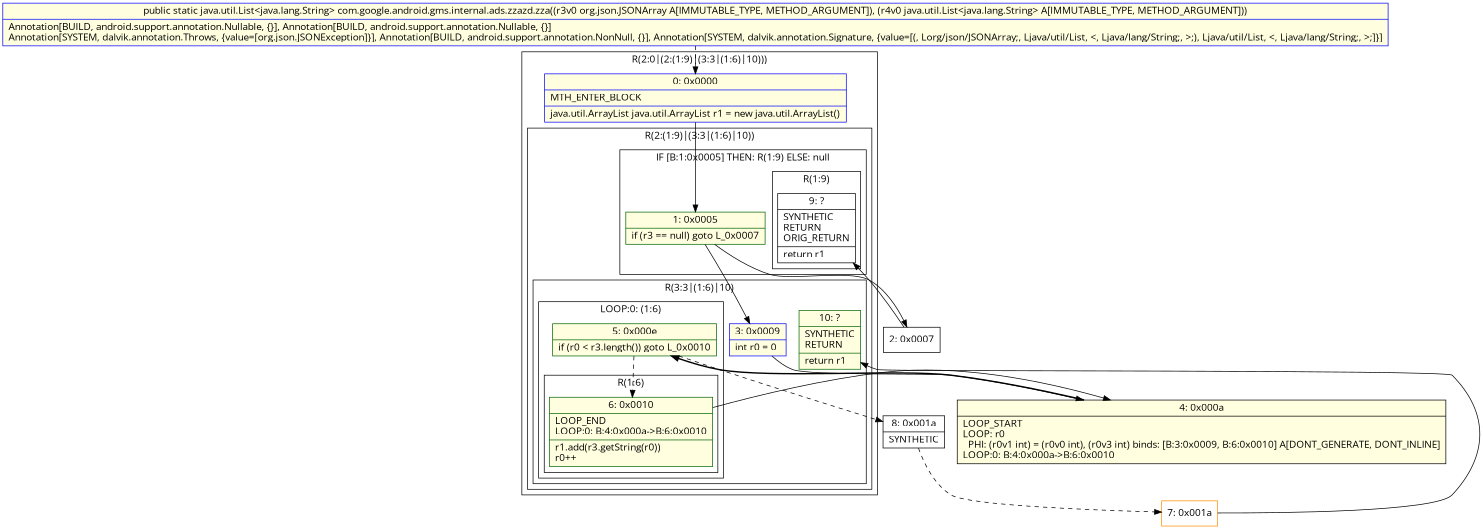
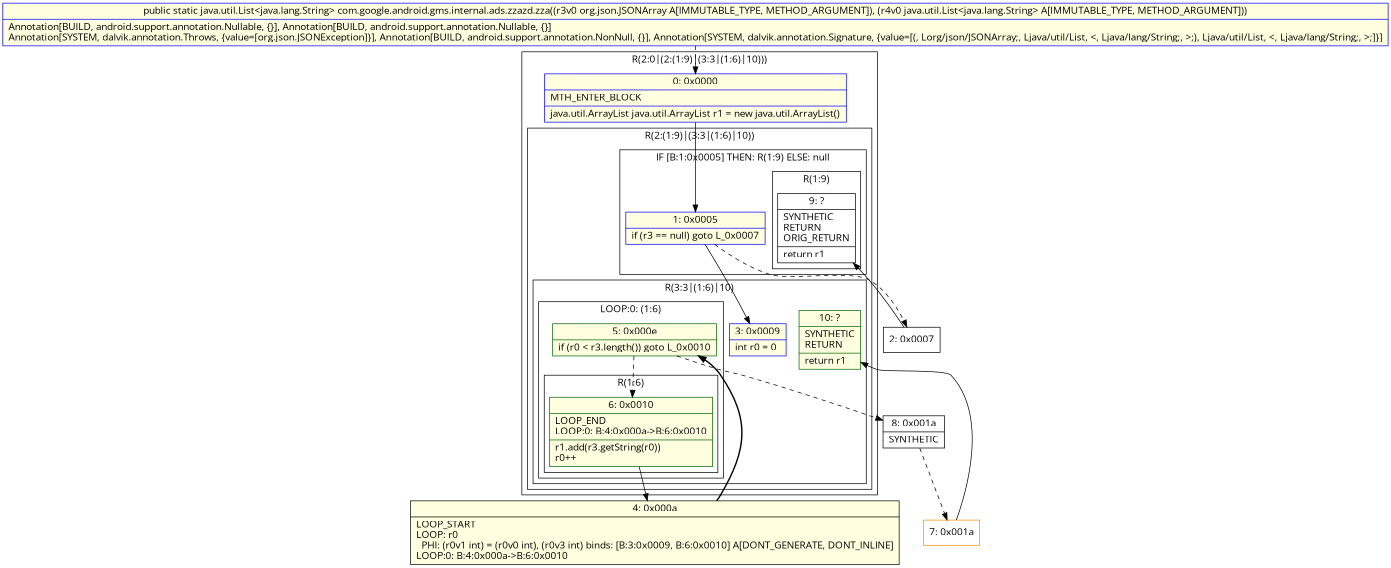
node "1: 0x0005": color darkgreen -> blue
edge "1: 0x0005" -> "2: 0x0007": style solid -> dashed
edge "3: 0x0009" -> "4: 0x000a": removed
